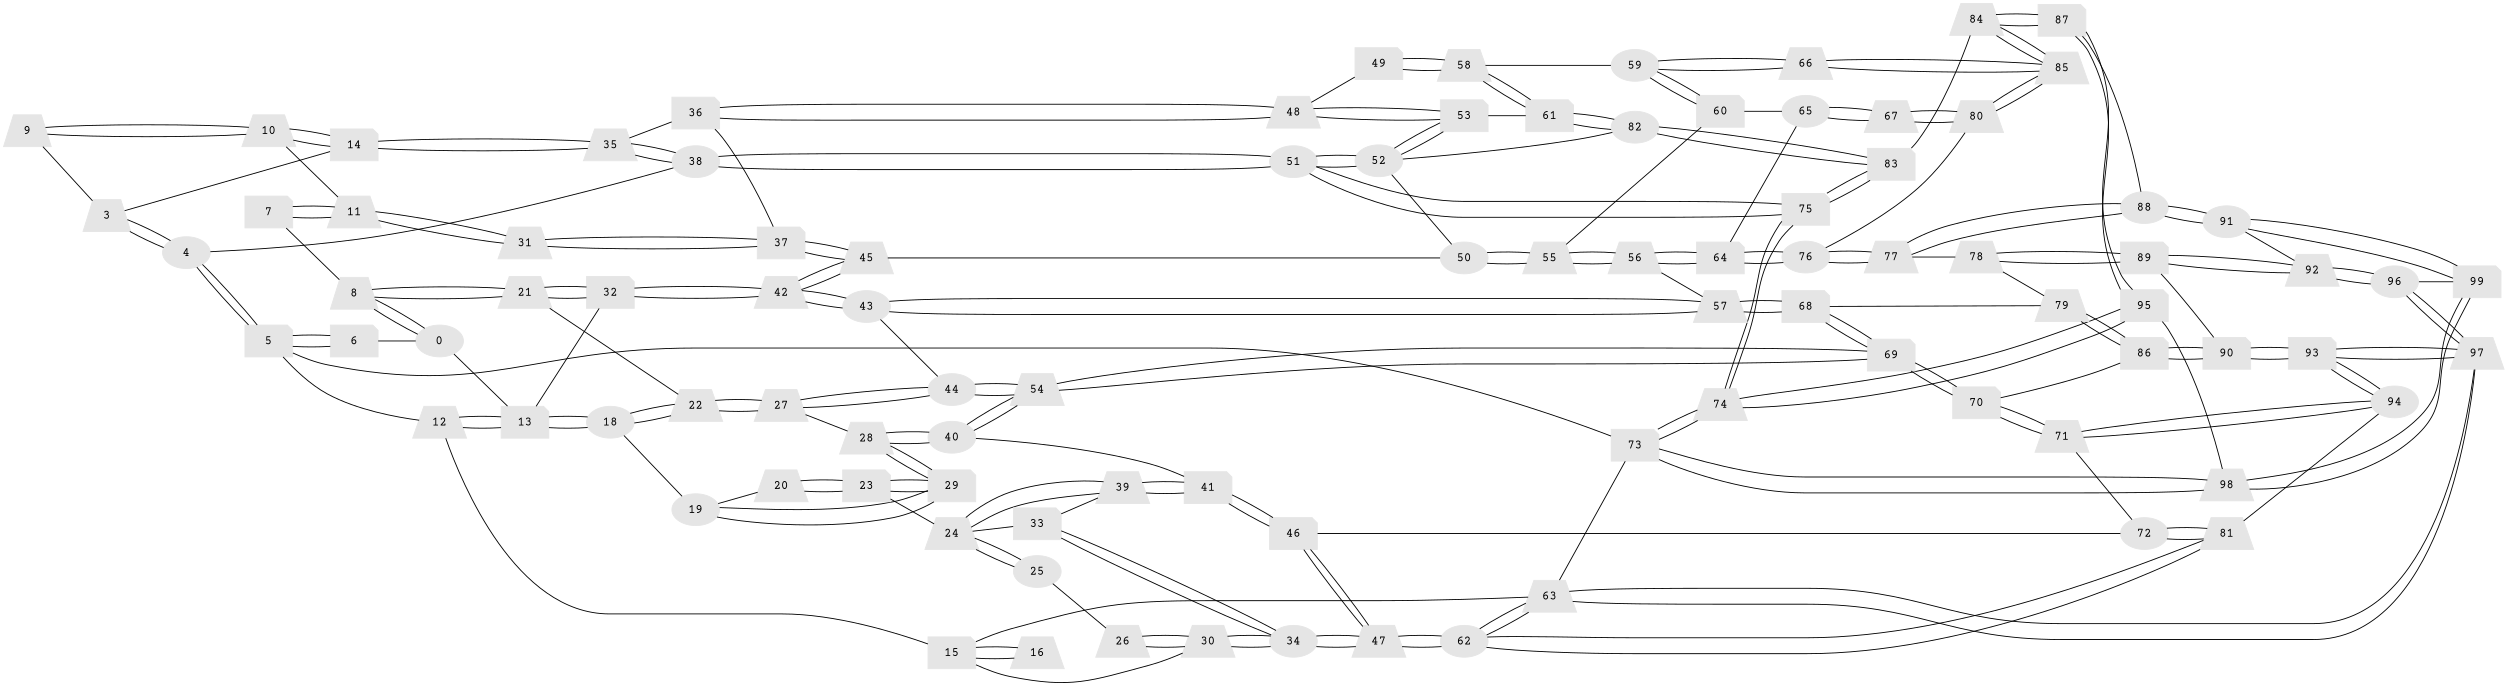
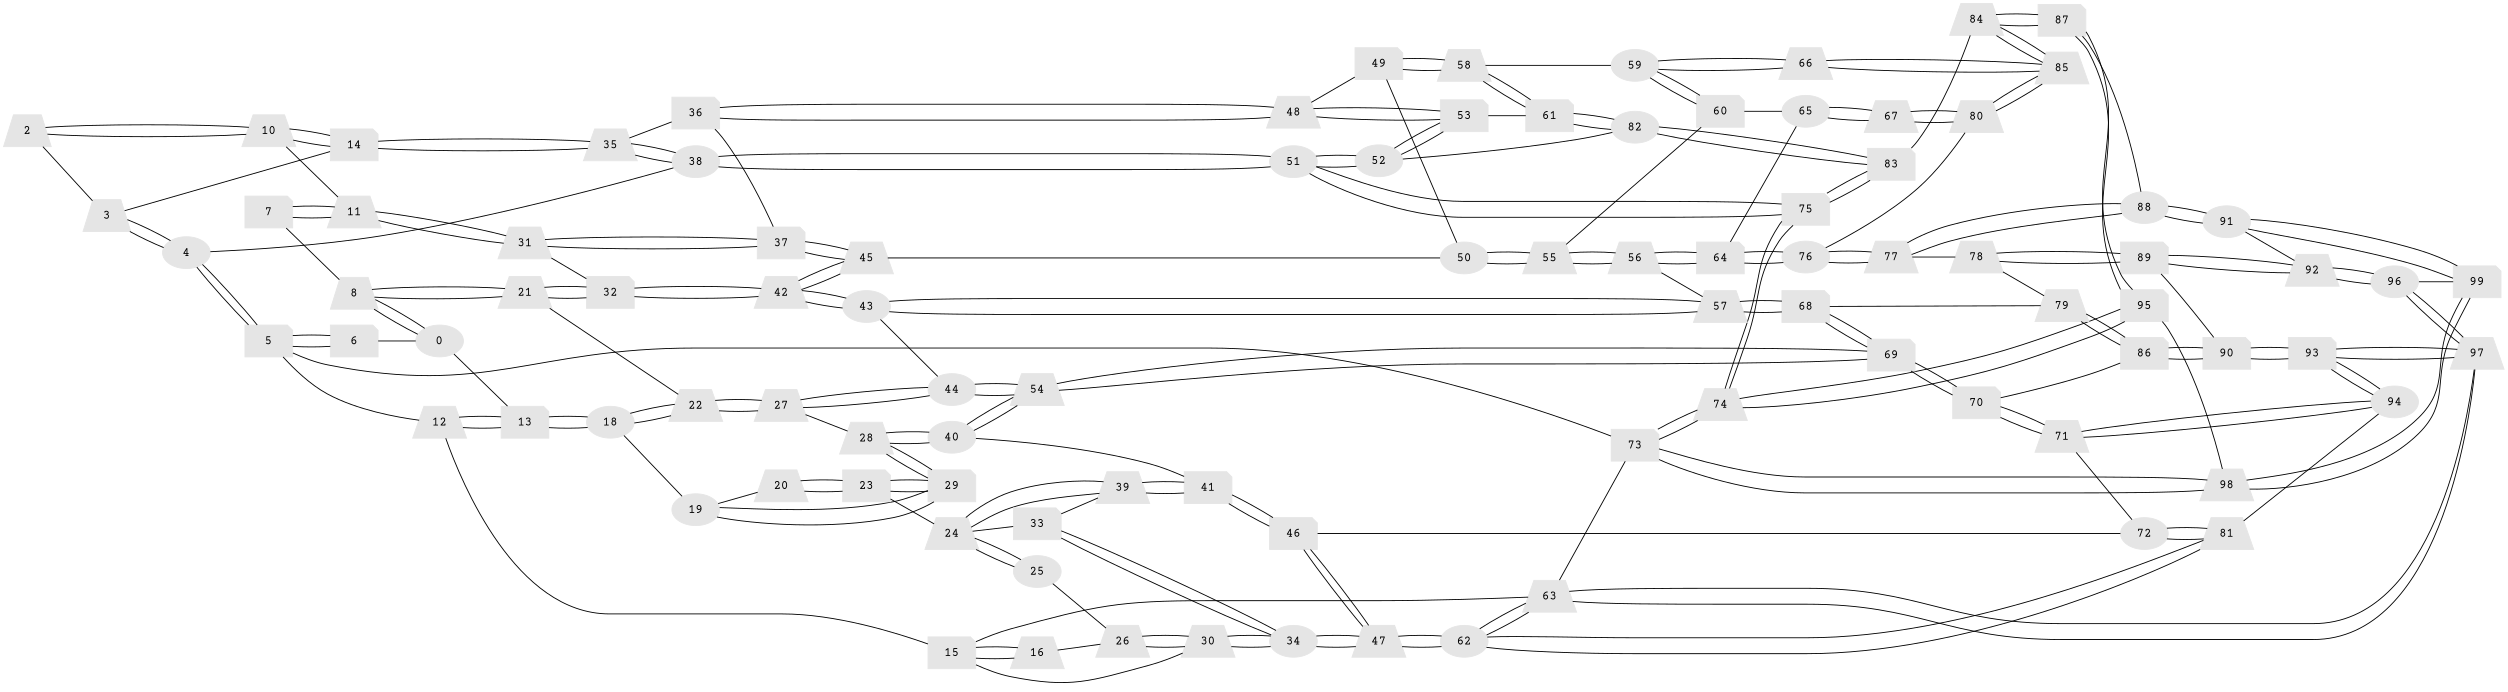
node "9": label "9" -> "2"
edge "52" -- "50": now "49" -- "50"
edge "32" -- "13": now "32" -- "31"
edge "26" -- "16": added
